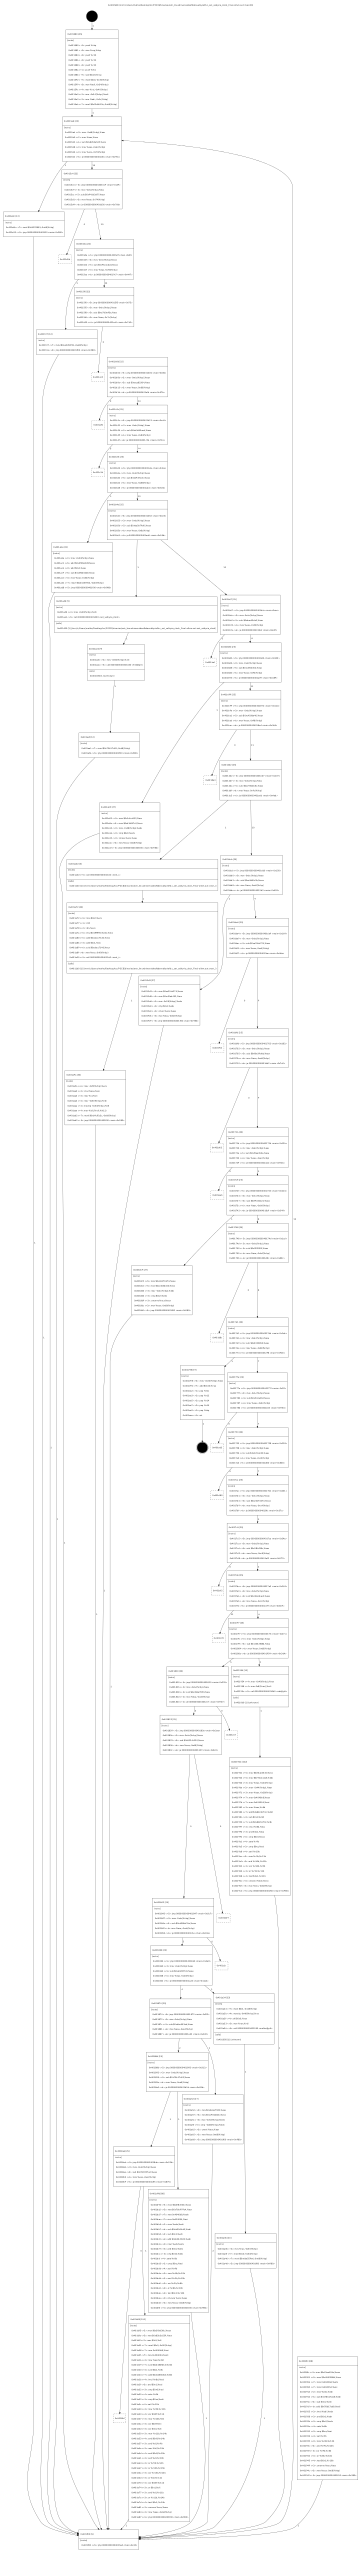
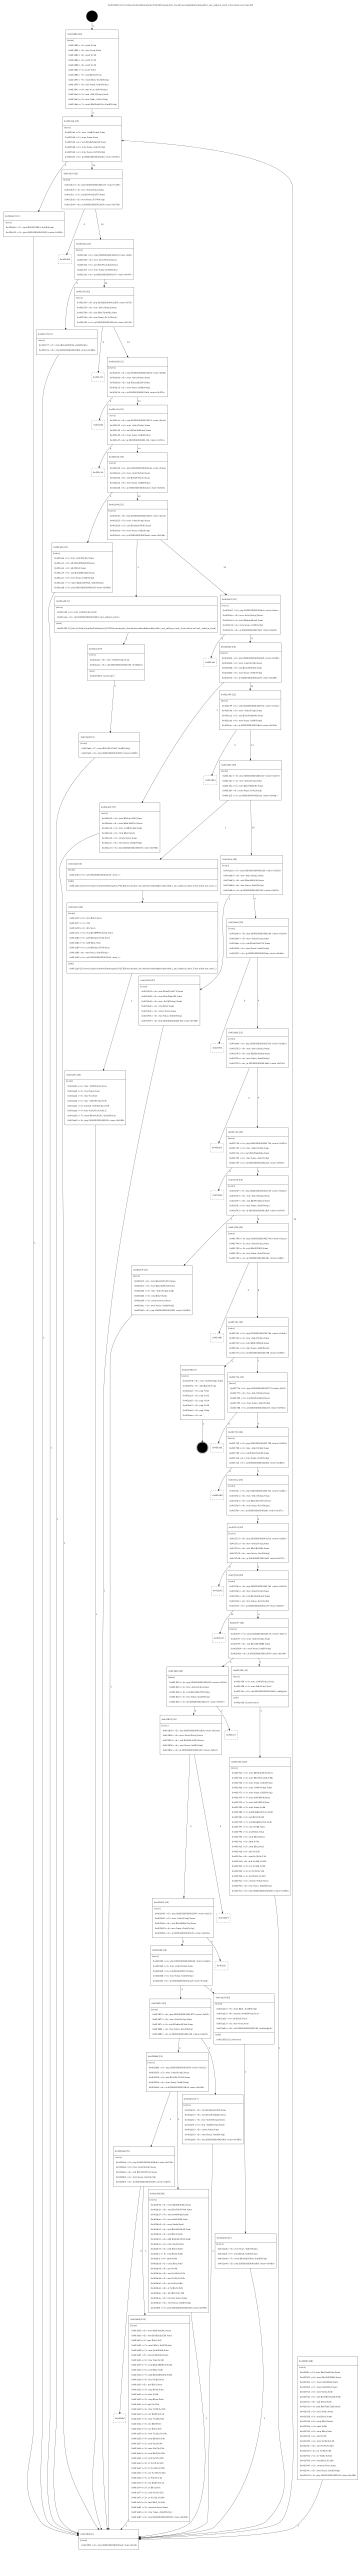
edge "0x4015f0 [22]" -> "0x401606 [22]": added, label "14"
